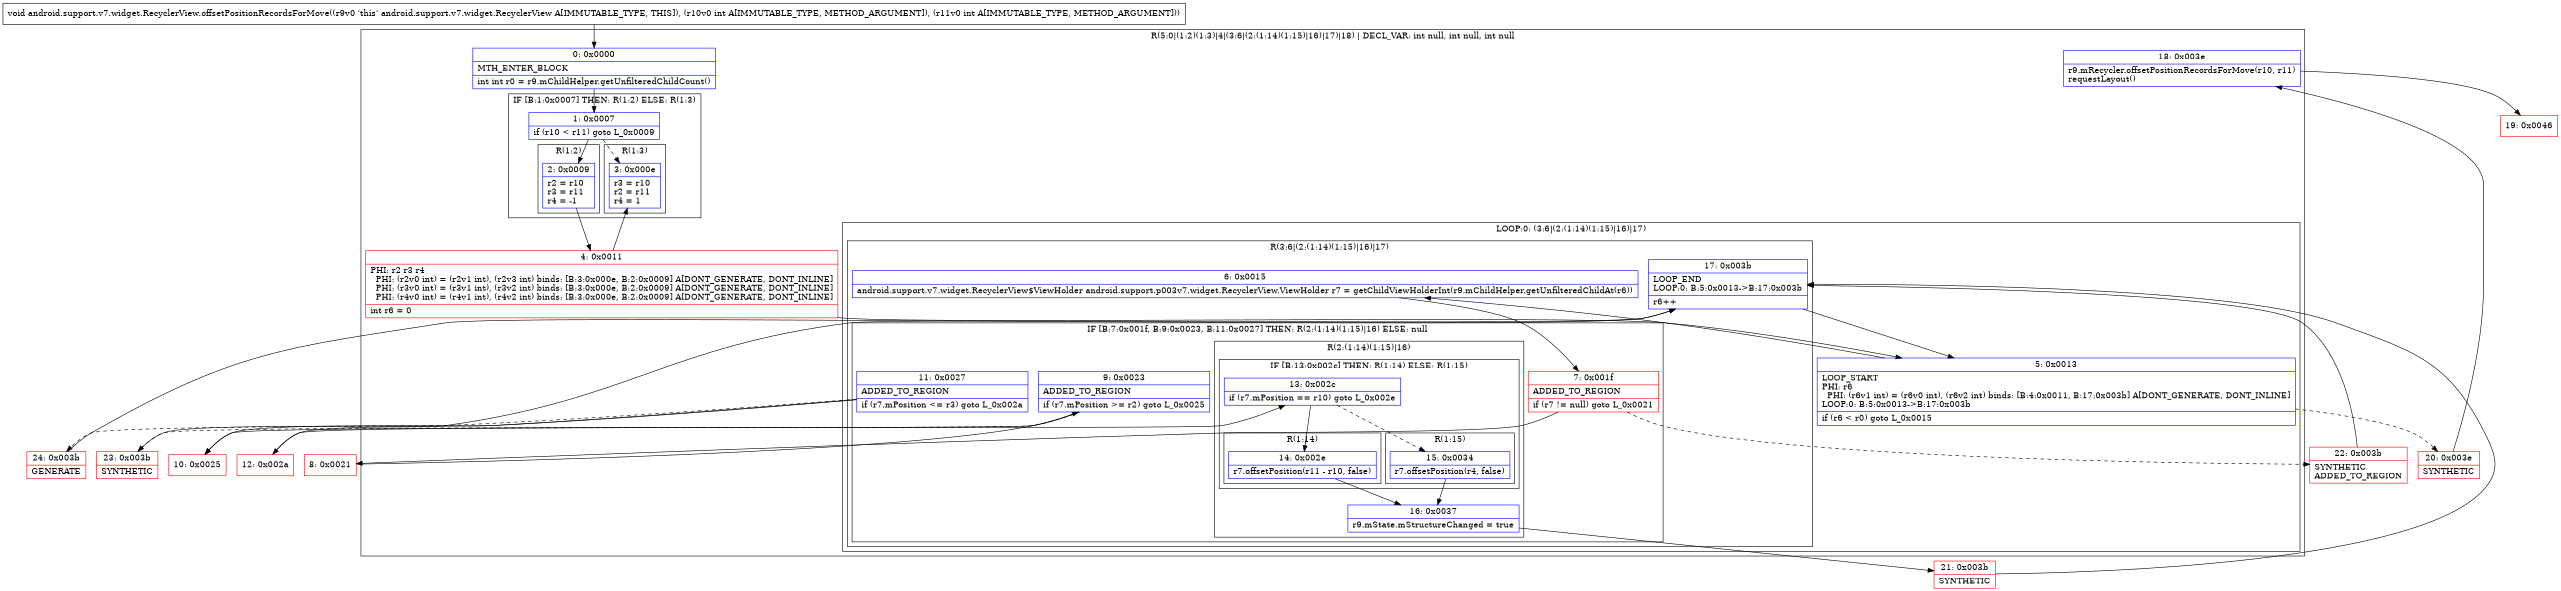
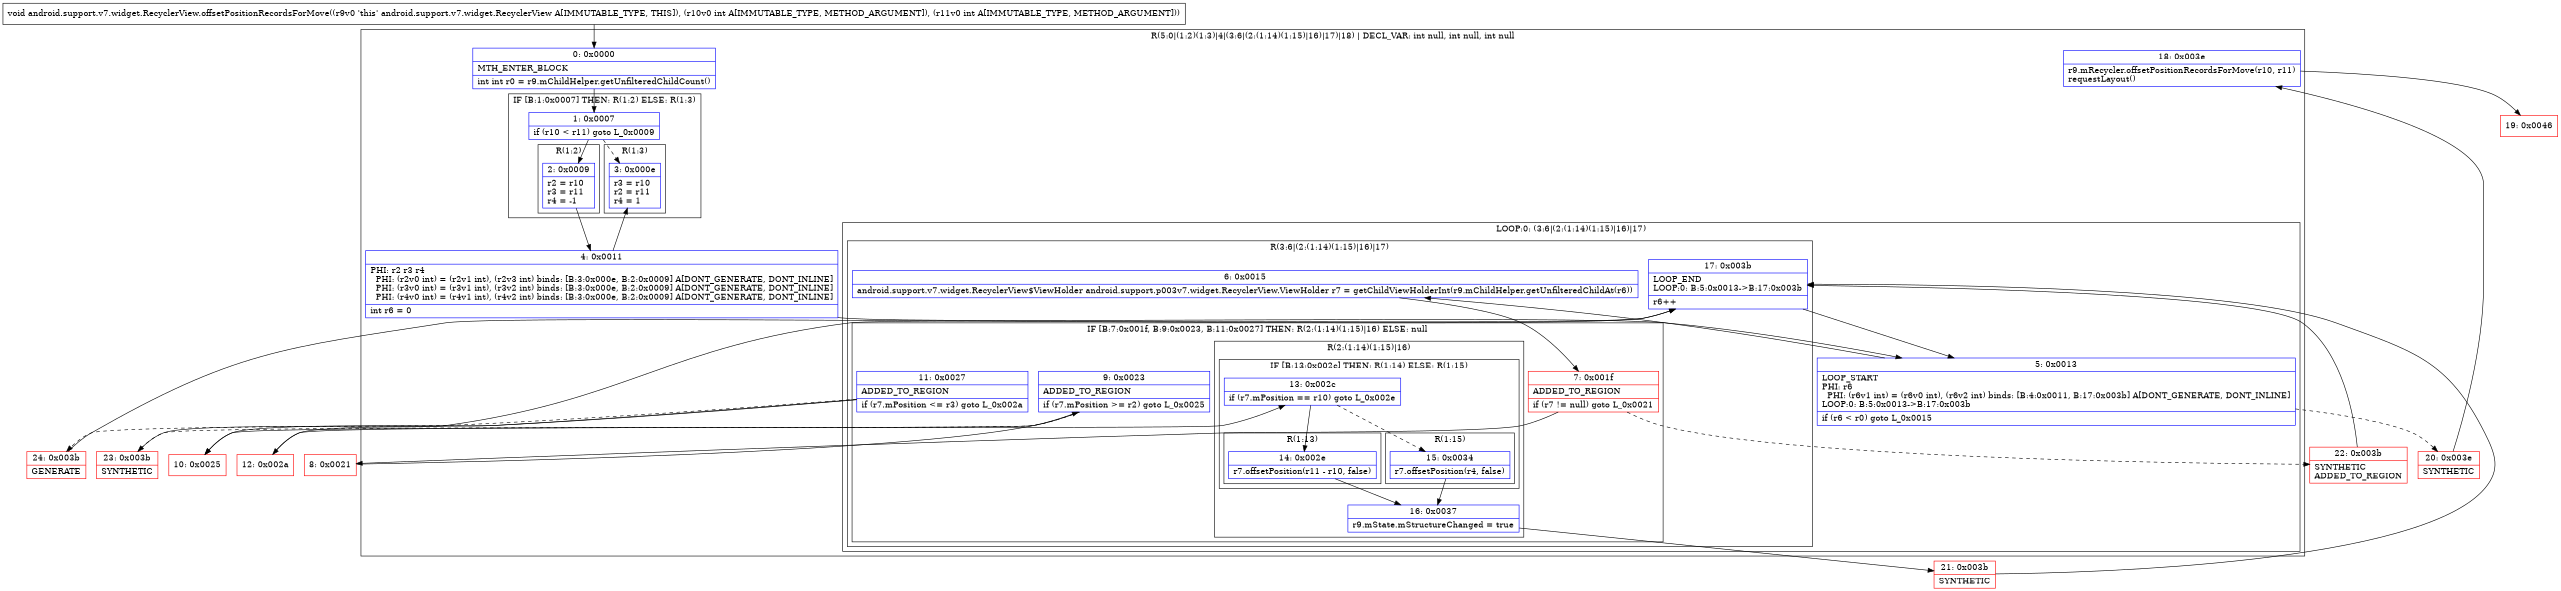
node "4: 0x0011": color red -> blue
cluster "R(1:14)": label "R(1:14)" -> "R(1:13)"
